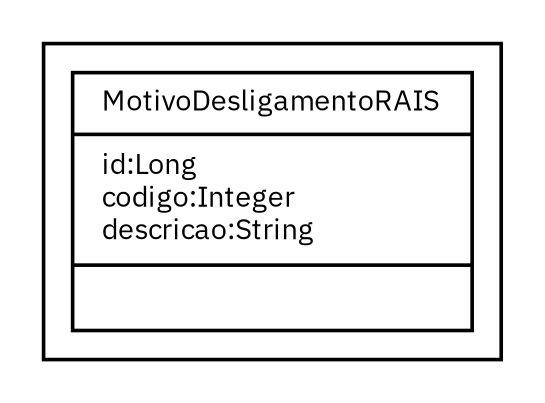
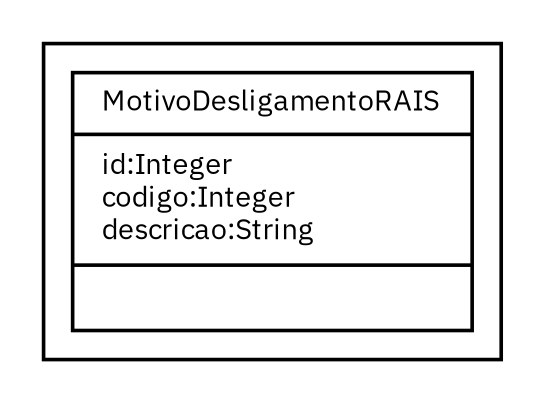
node "MotivoDesligamentoRAIS": text "id:Long" -> "id:Integer"
